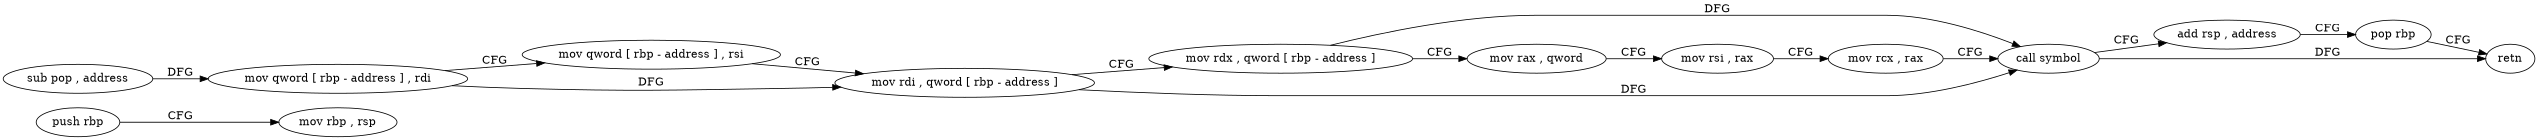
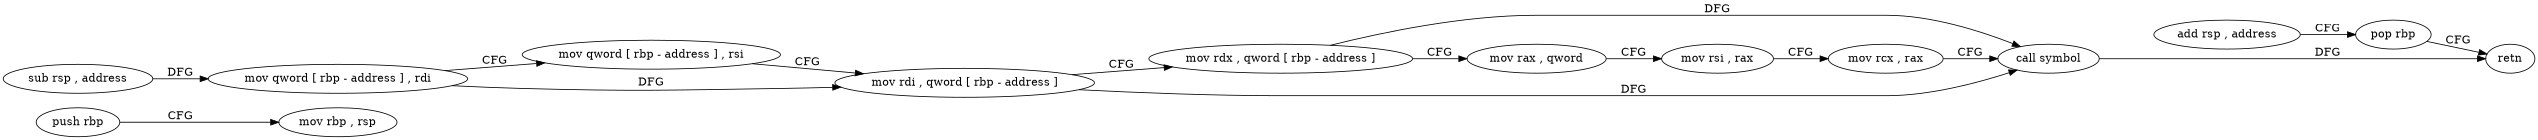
edge "call symbol" -> "add rsp , address": removed, label "CFG"
node "sub pop , address": label "sub pop , address" -> "sub rsp , address"
